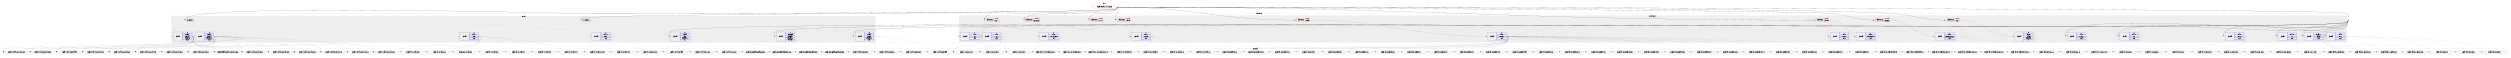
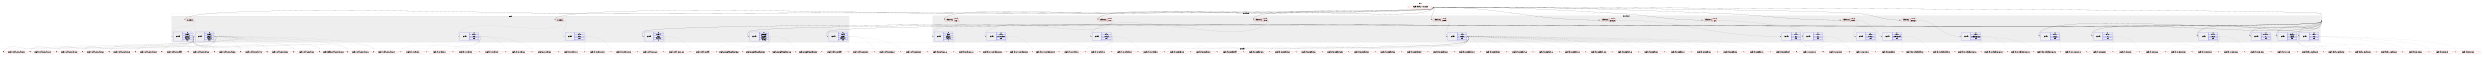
node "portage://dev-libs/libressl-2.8.3": removed
node "portage://dev-db/positive-12.1": label "portage://dev-db/positive-12.1" -> "portage://dev-db/postgresql-12.1"
